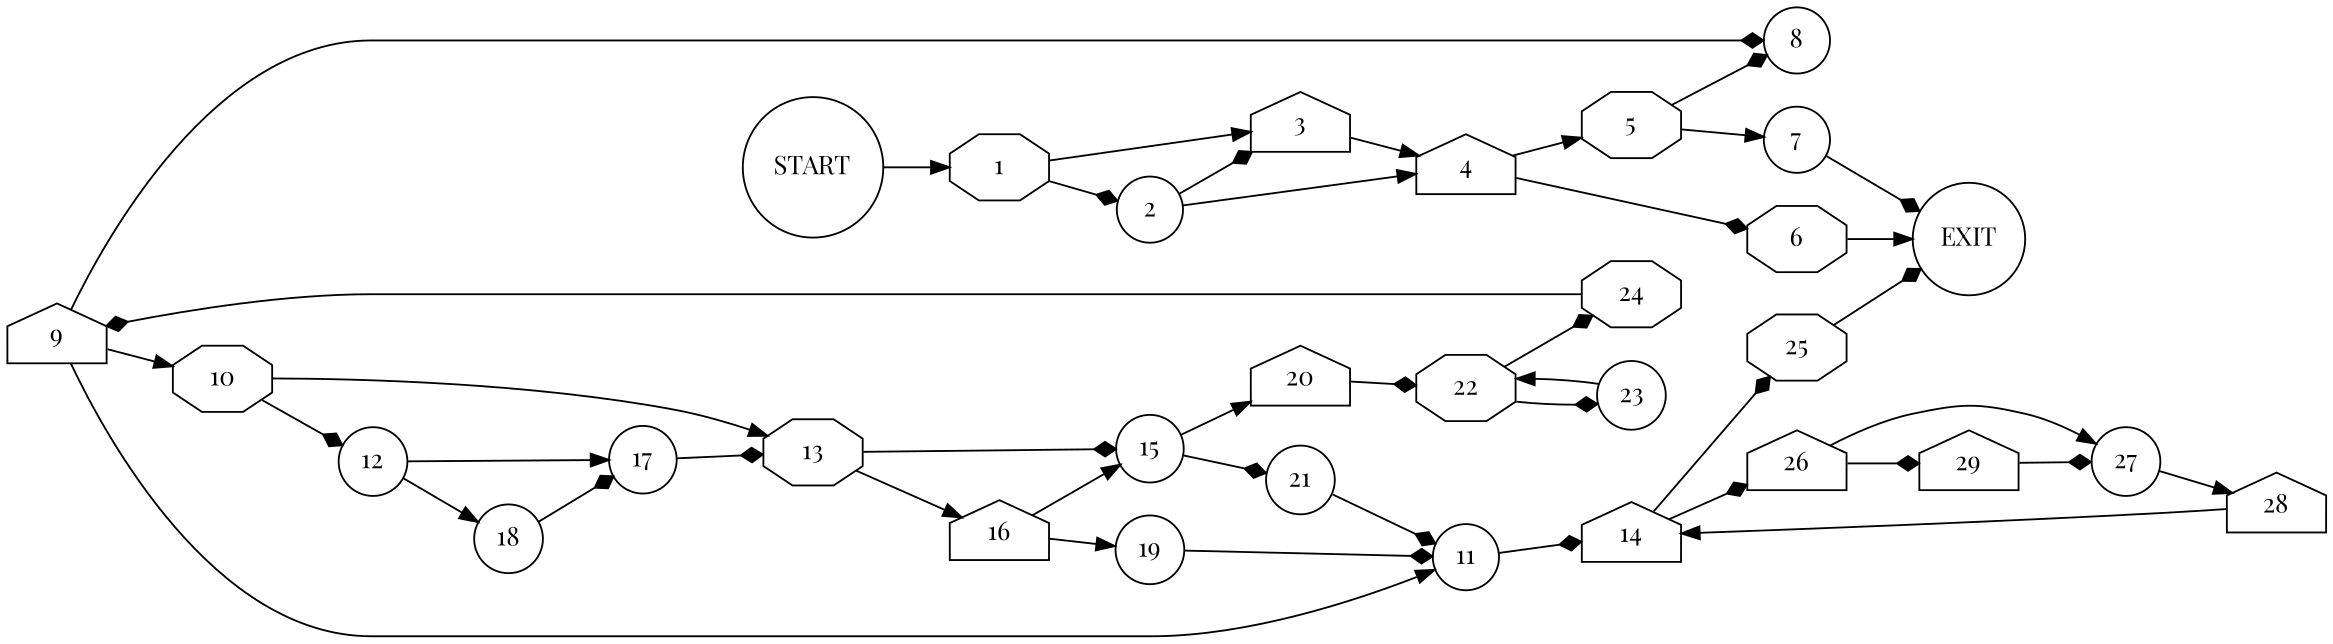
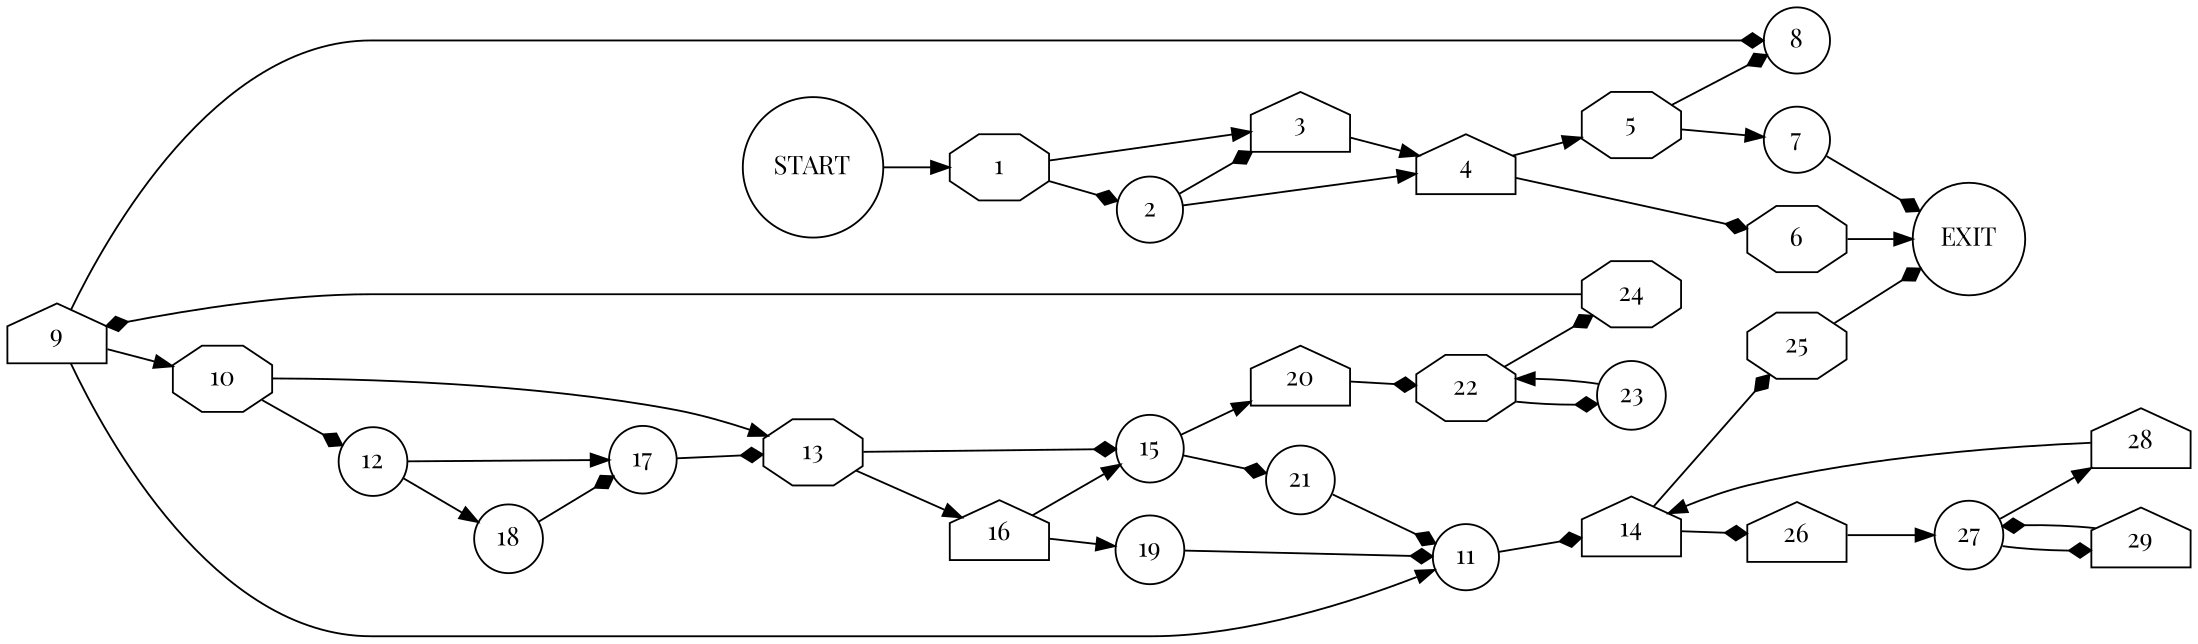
edge "26" -> "29": now "27" -> "29"
